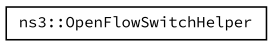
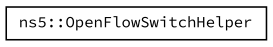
node "ns3::OpenFlowSwitchHelper": label "ns3::OpenFlowSwitchHelper" -> "ns5::OpenFlowSwitchHelper"
